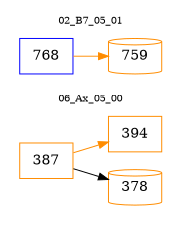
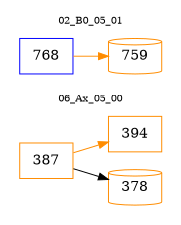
cluster "02_B7_05_01": label "02_B7_05_01" -> "02_B0_05_01"
